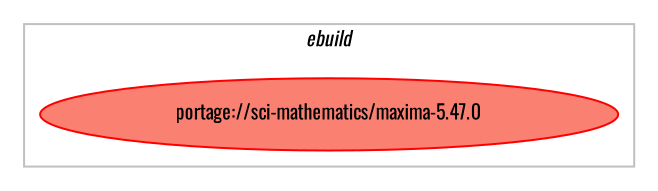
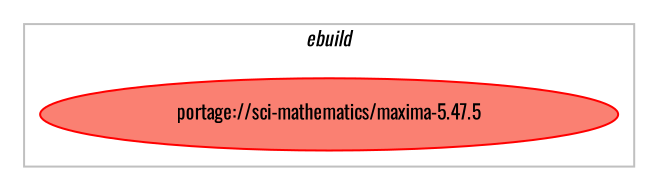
node "portage://sci-mathematics/maxima-5.47.0": label "portage://sci-mathematics/maxima-5.47.0" -> "portage://sci-mathematics/maxima-5.47.5"
